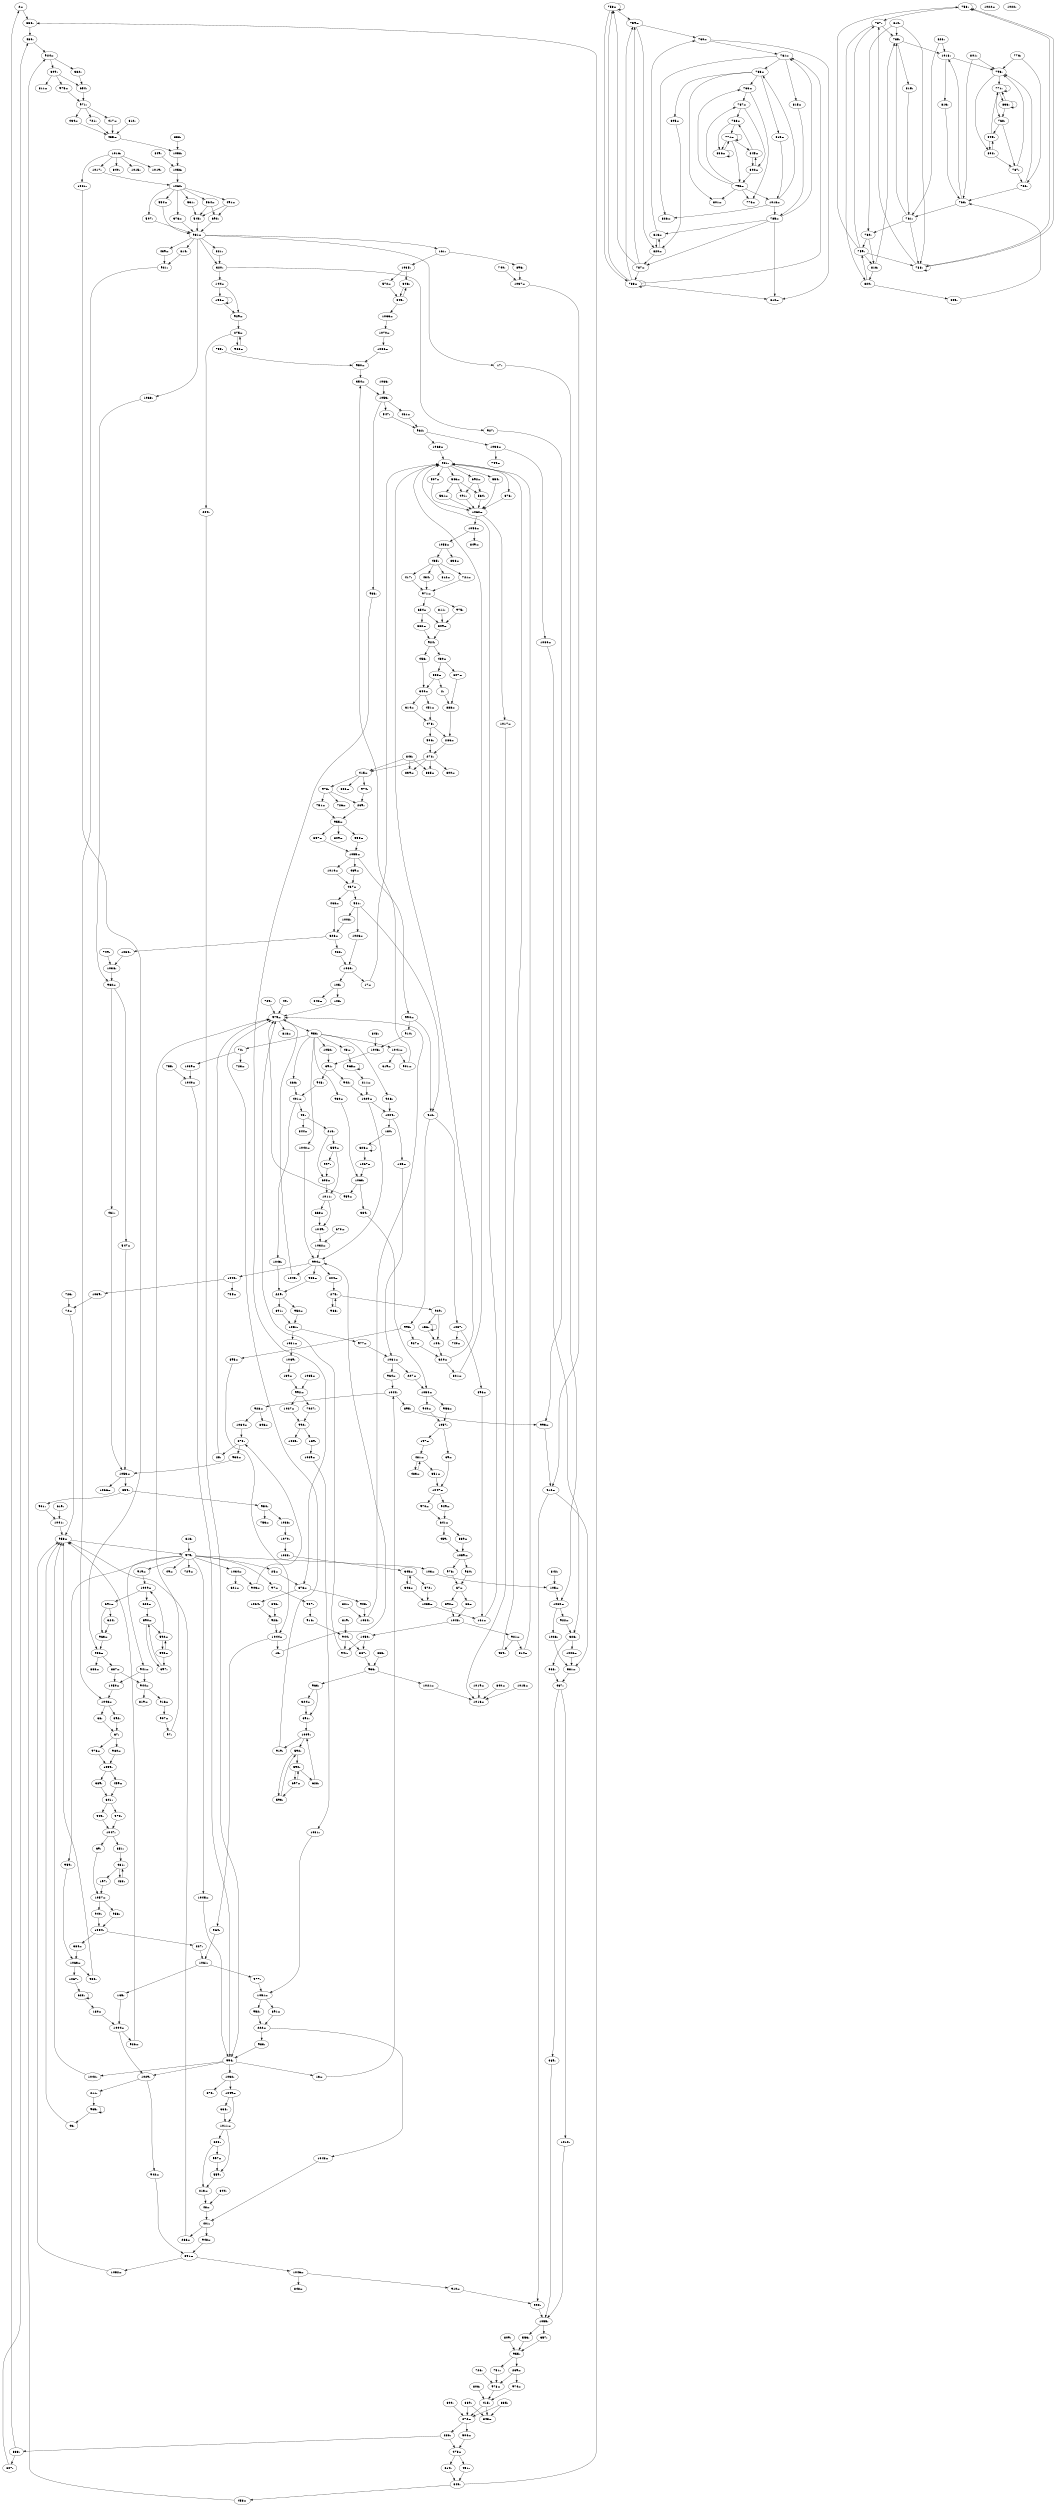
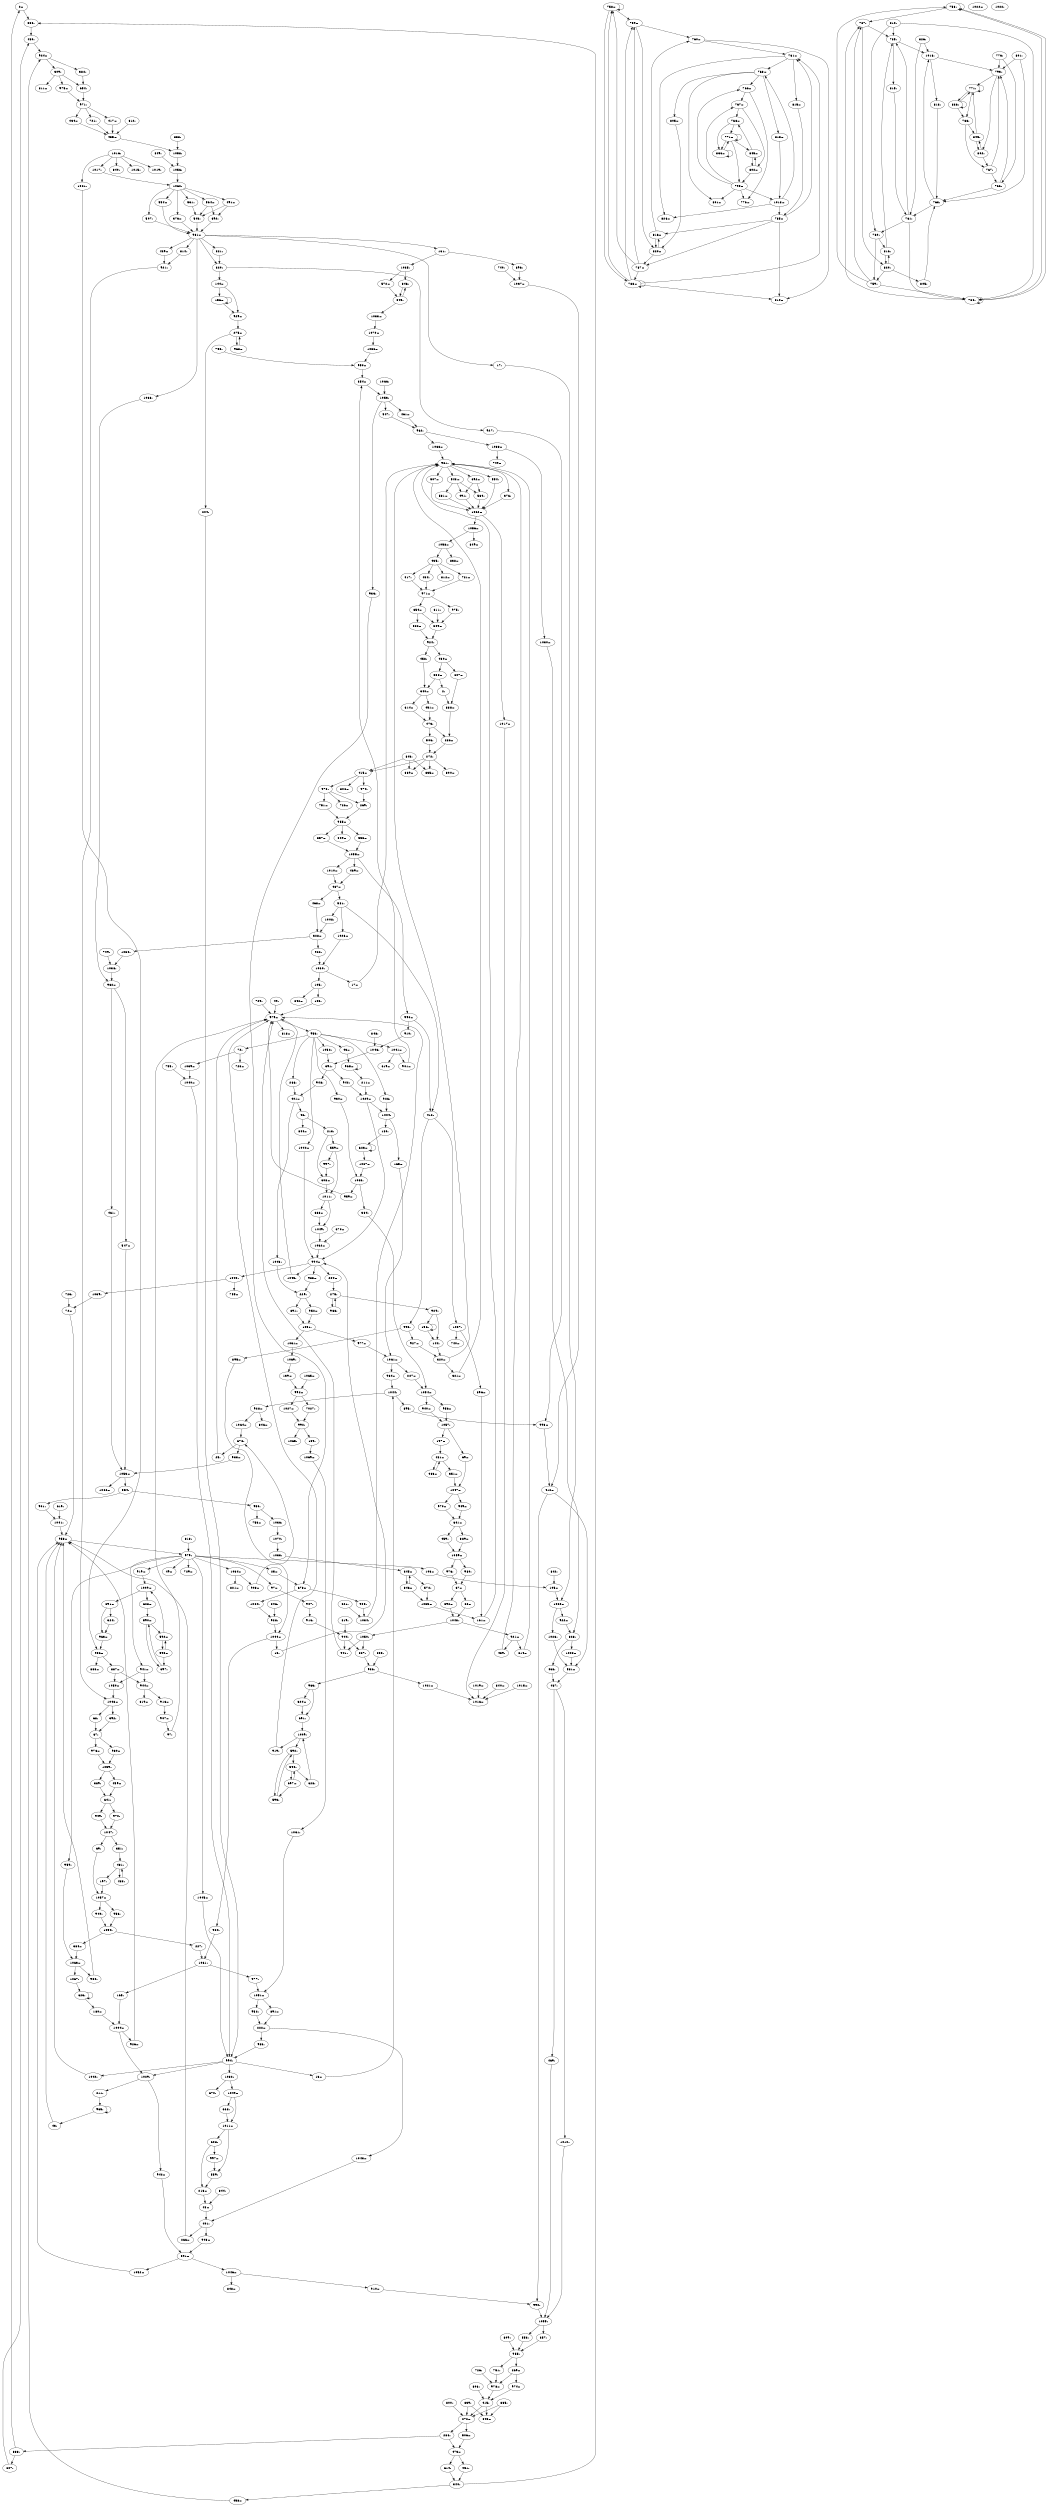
edge "759-" -> "816-": now "820-" -> "816-"
